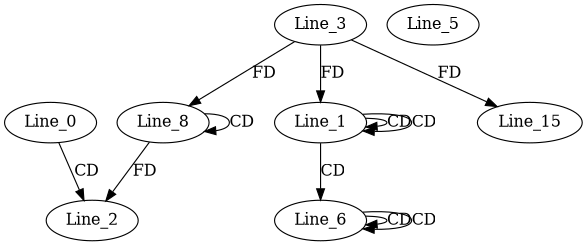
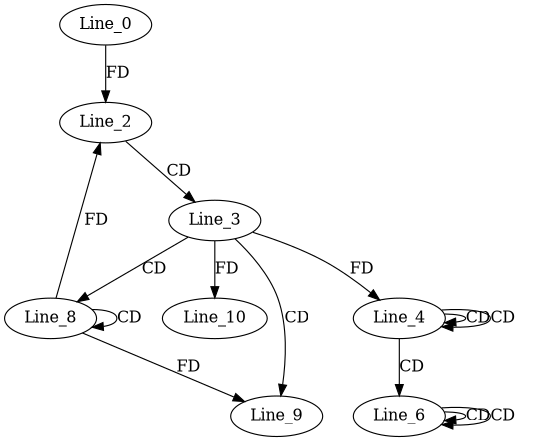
node "Line_5": removed
edge "Line_3" -> "Line_8": label "FD" -> "CD"
node "Line_1": label "Line_1" -> "Line_4"
node "Line_15": label "Line_15" -> "Line_10"
edge "Line_2" -> "Line_3": added, label "CD"
edge "Line_0" -> "Line_2": label "CD" -> "FD"
node "Line_9": added
